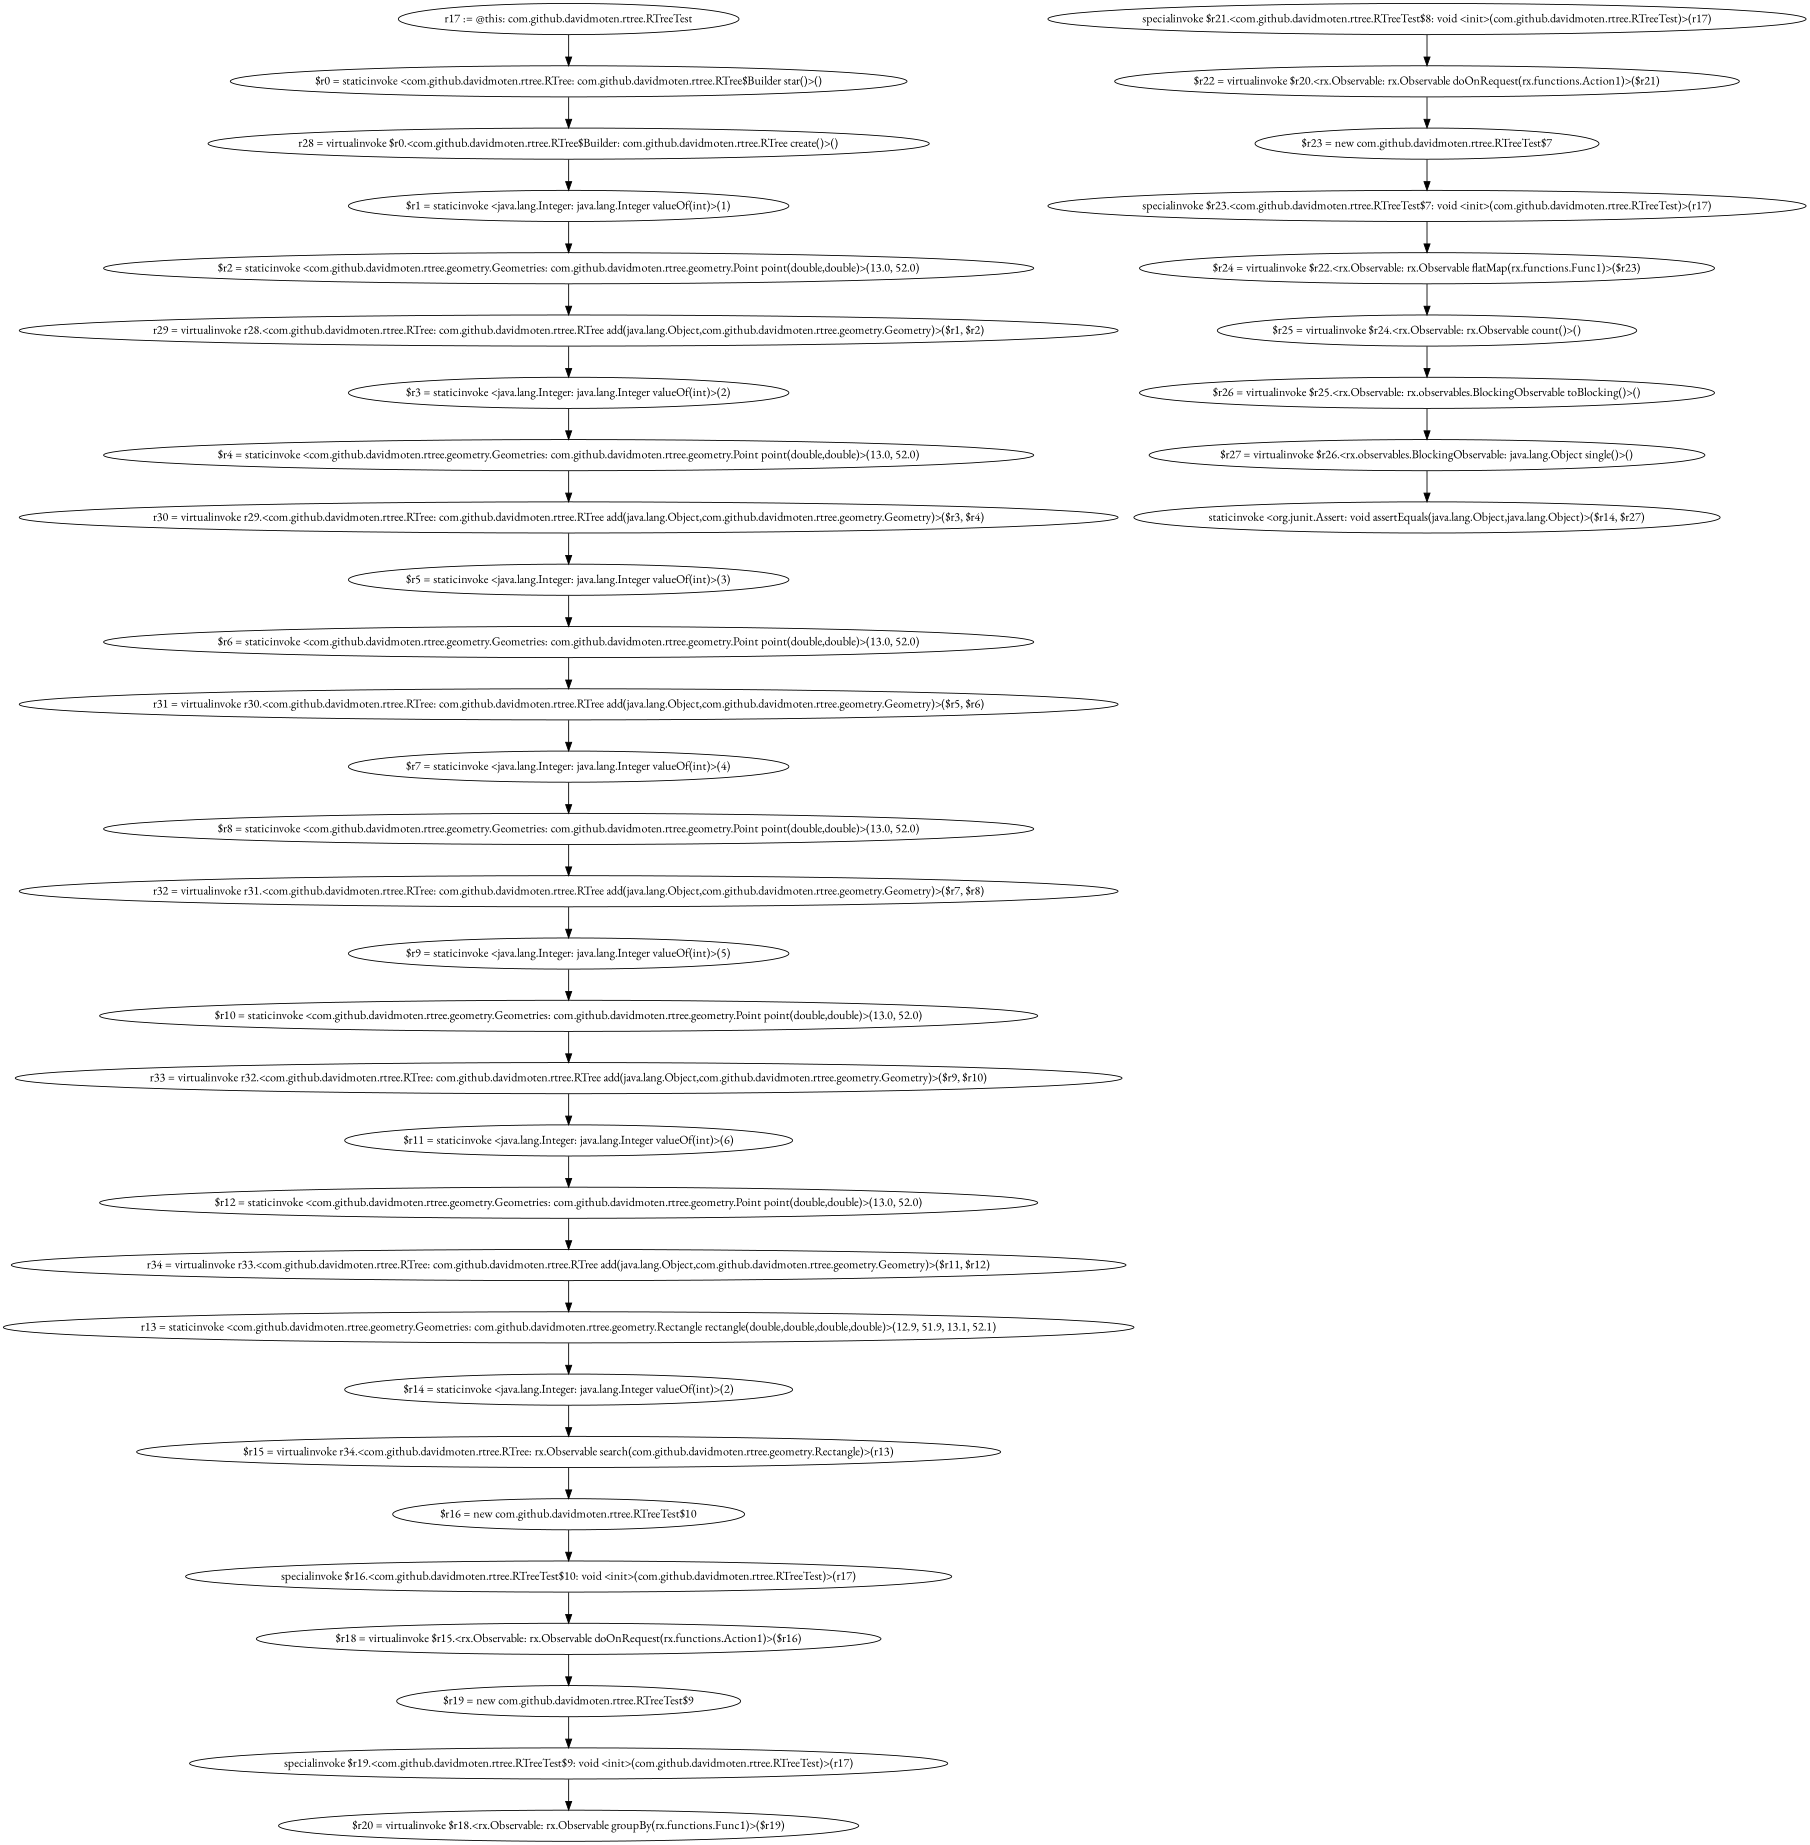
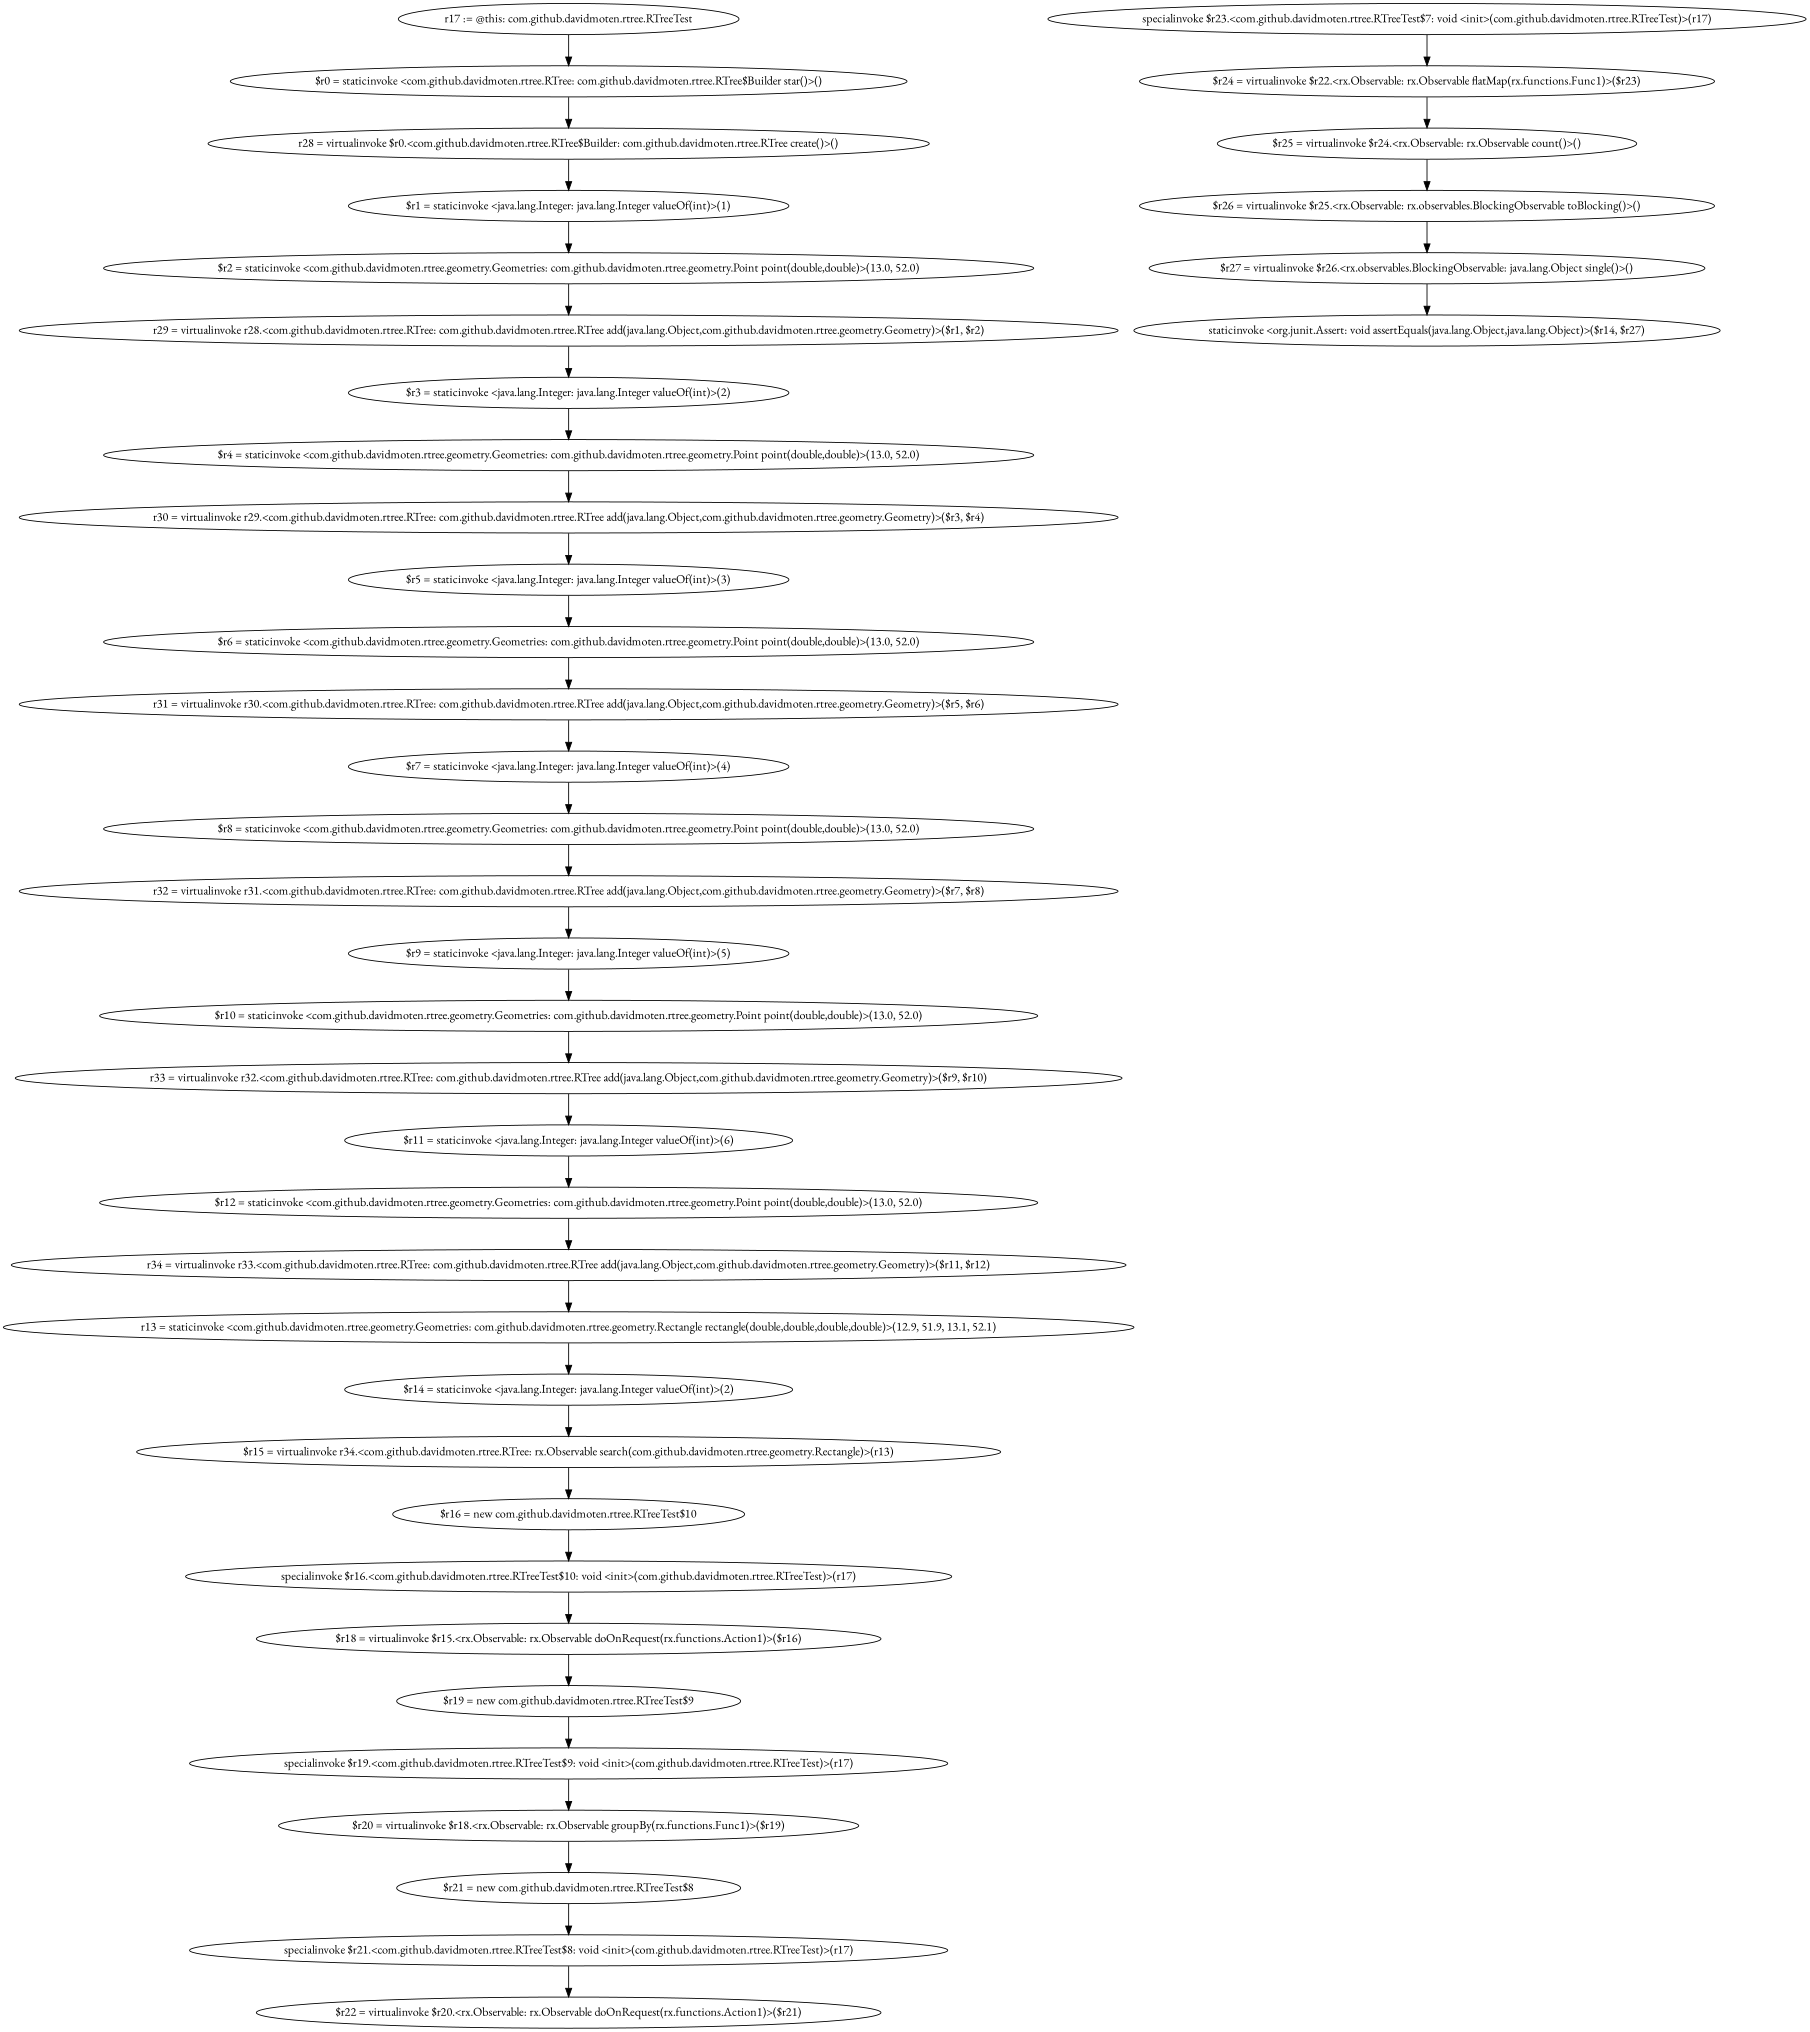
node "$r23 = new com.github.davidmoten.rtree.RTreeTest$7": removed
node "$r21 = new com.github.davidmoten.rtree.RTreeTest$8": added
